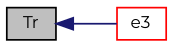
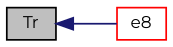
node "e3": label "e3" -> "e8"
